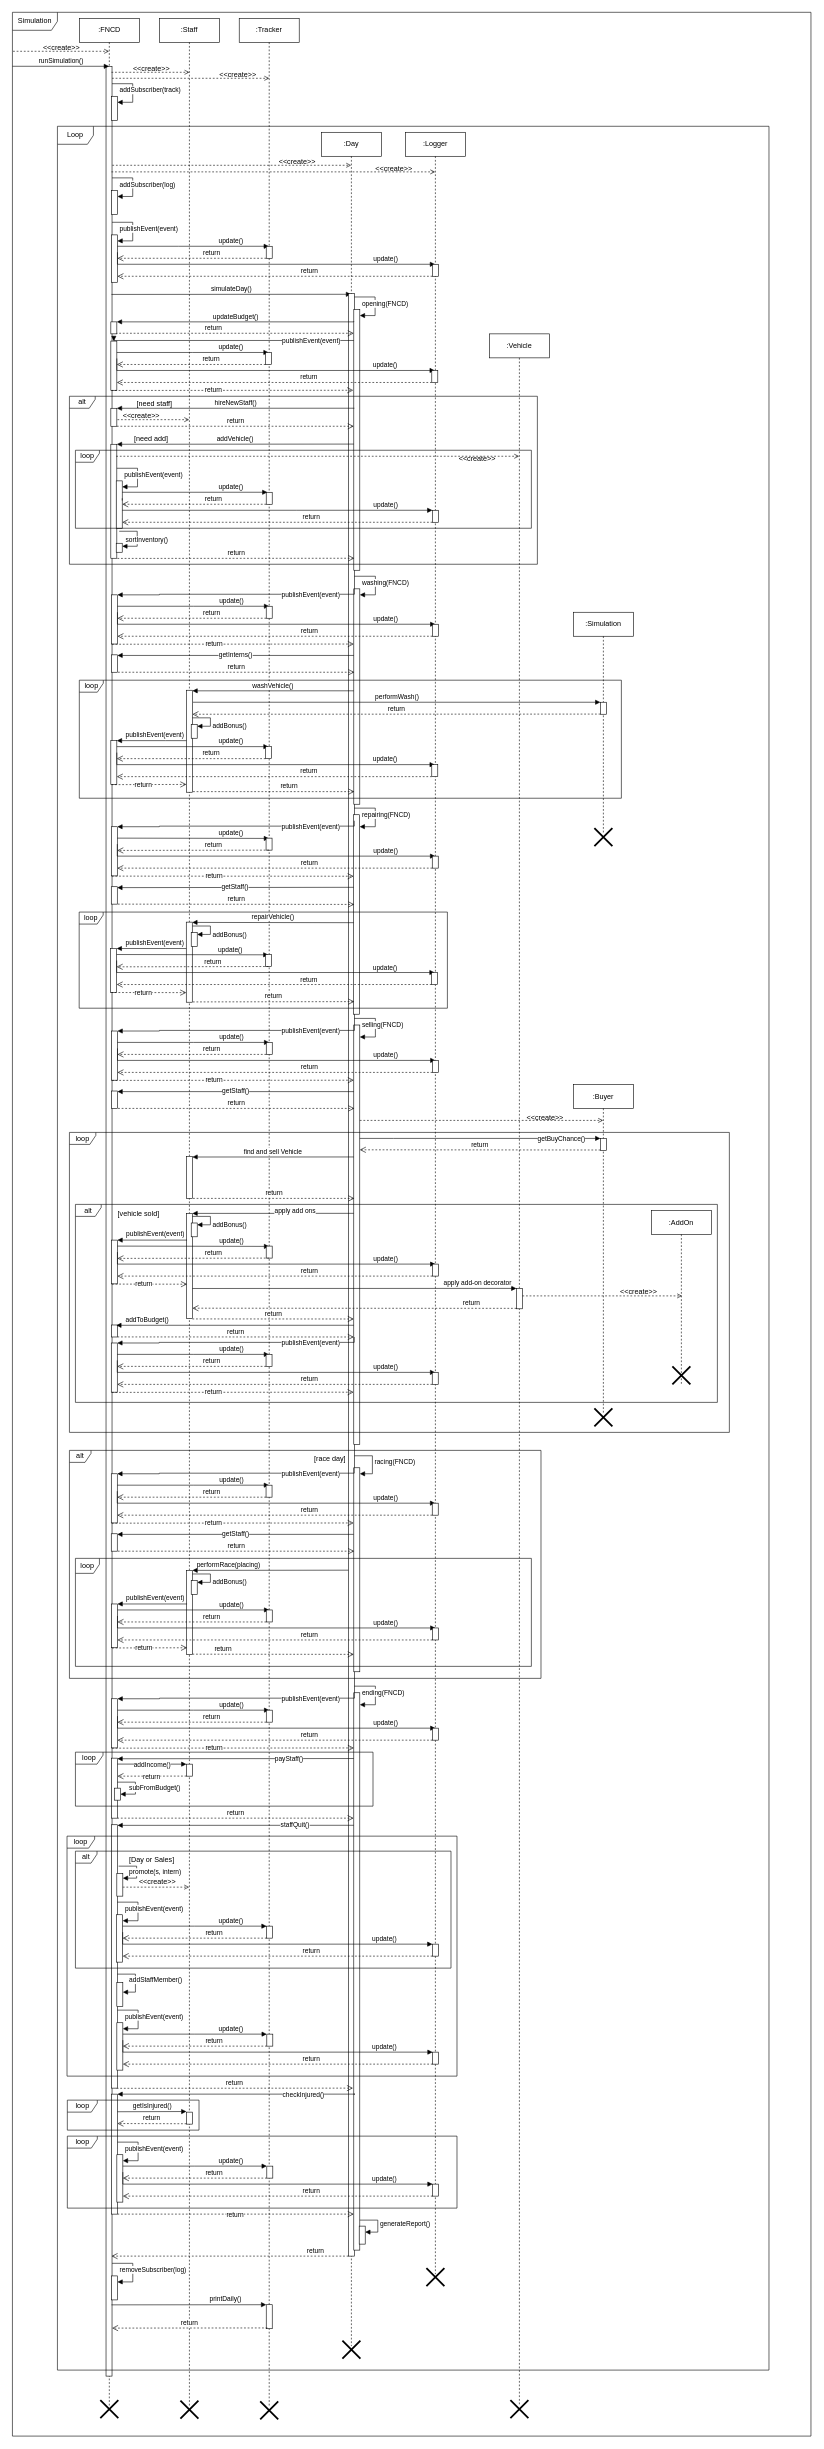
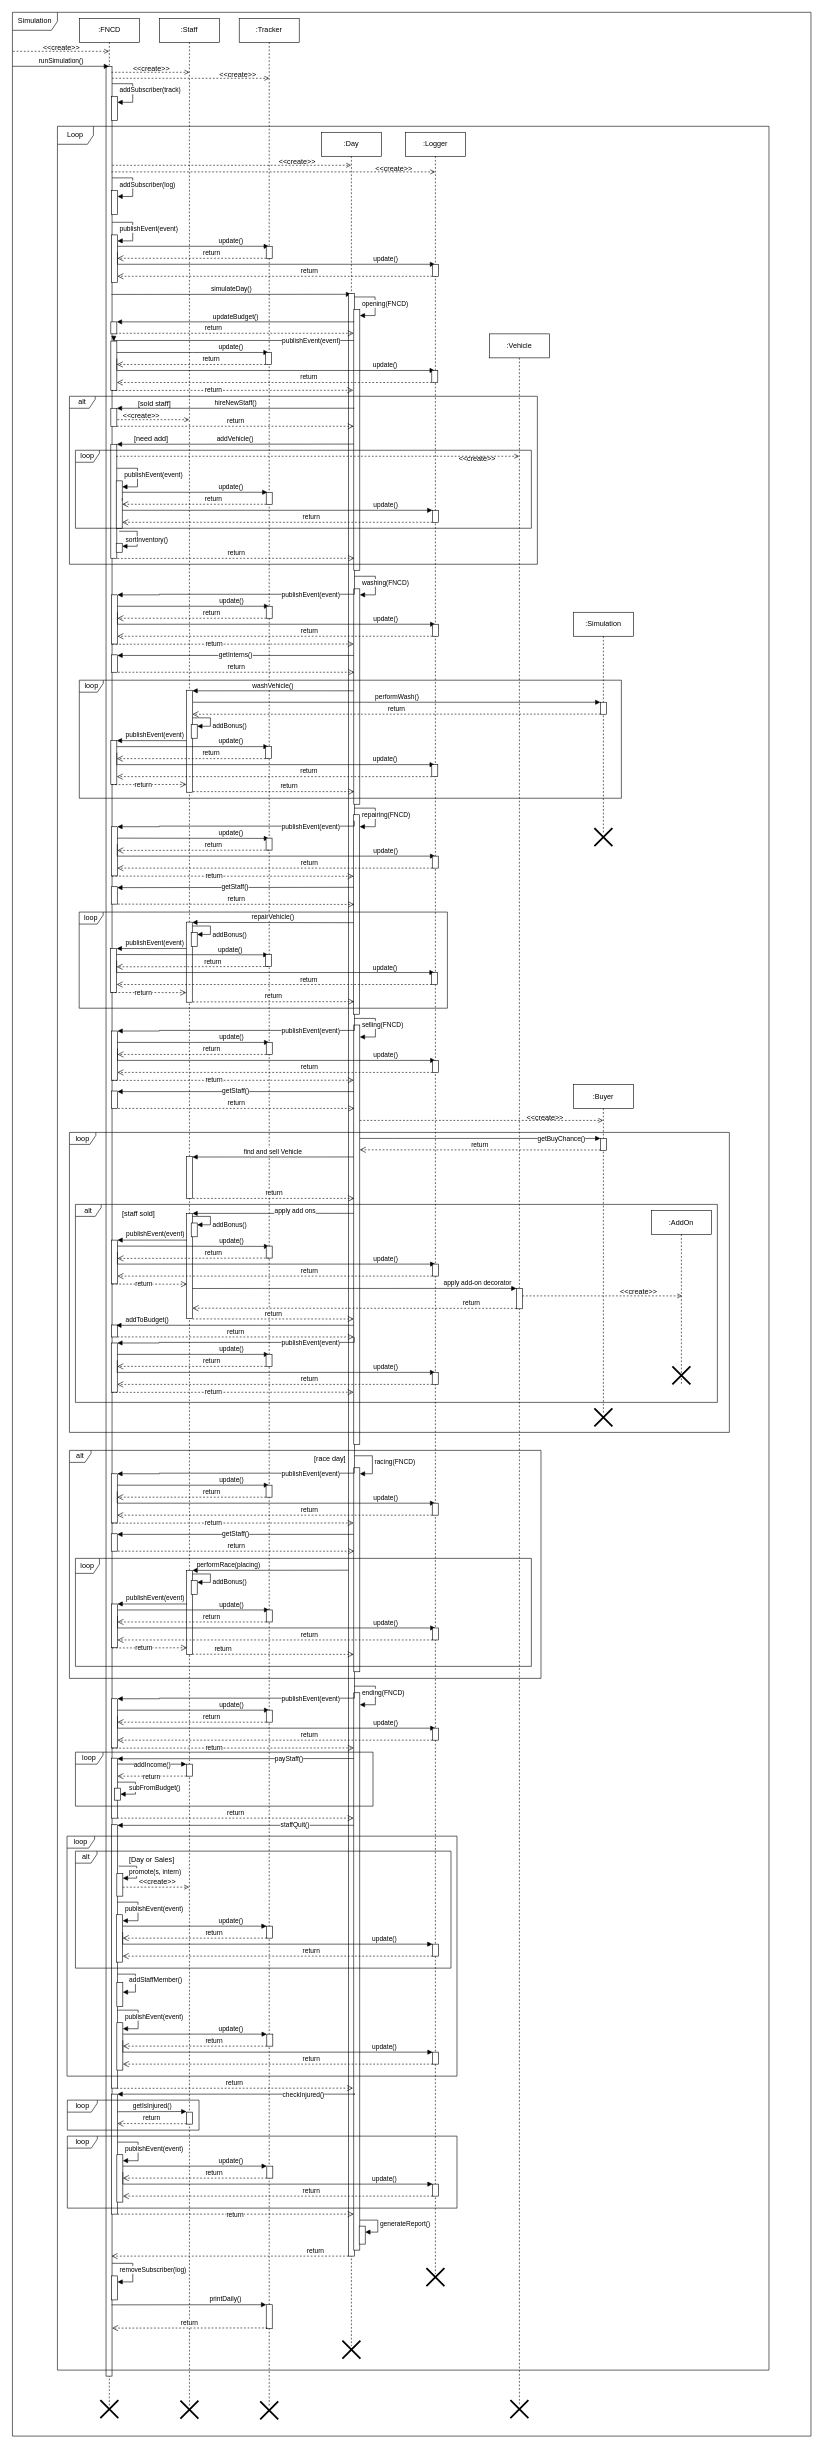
node "[need staff]": label "[need staff]" -> "[sold staff]"
node "[vehicle sold]": label "[vehicle sold]" -> "[staff sold]"
